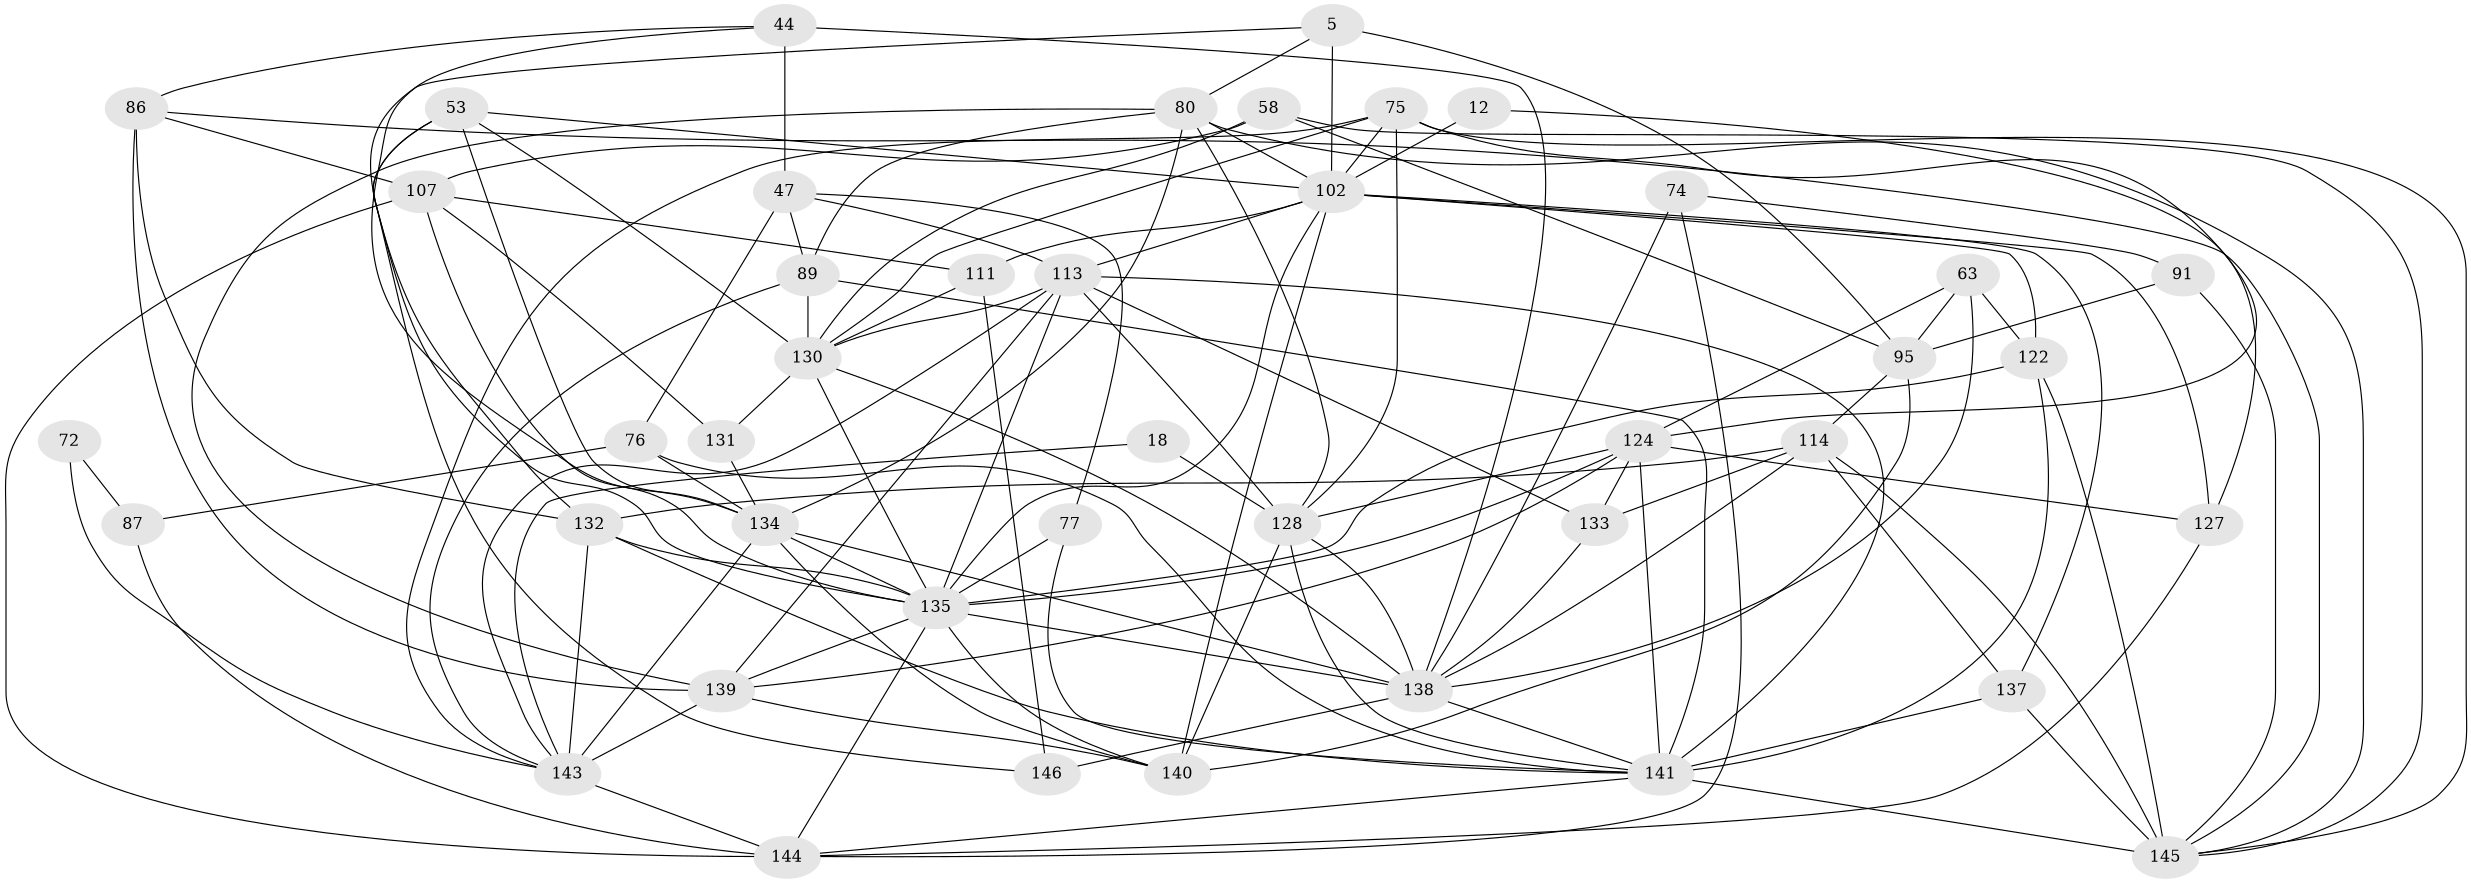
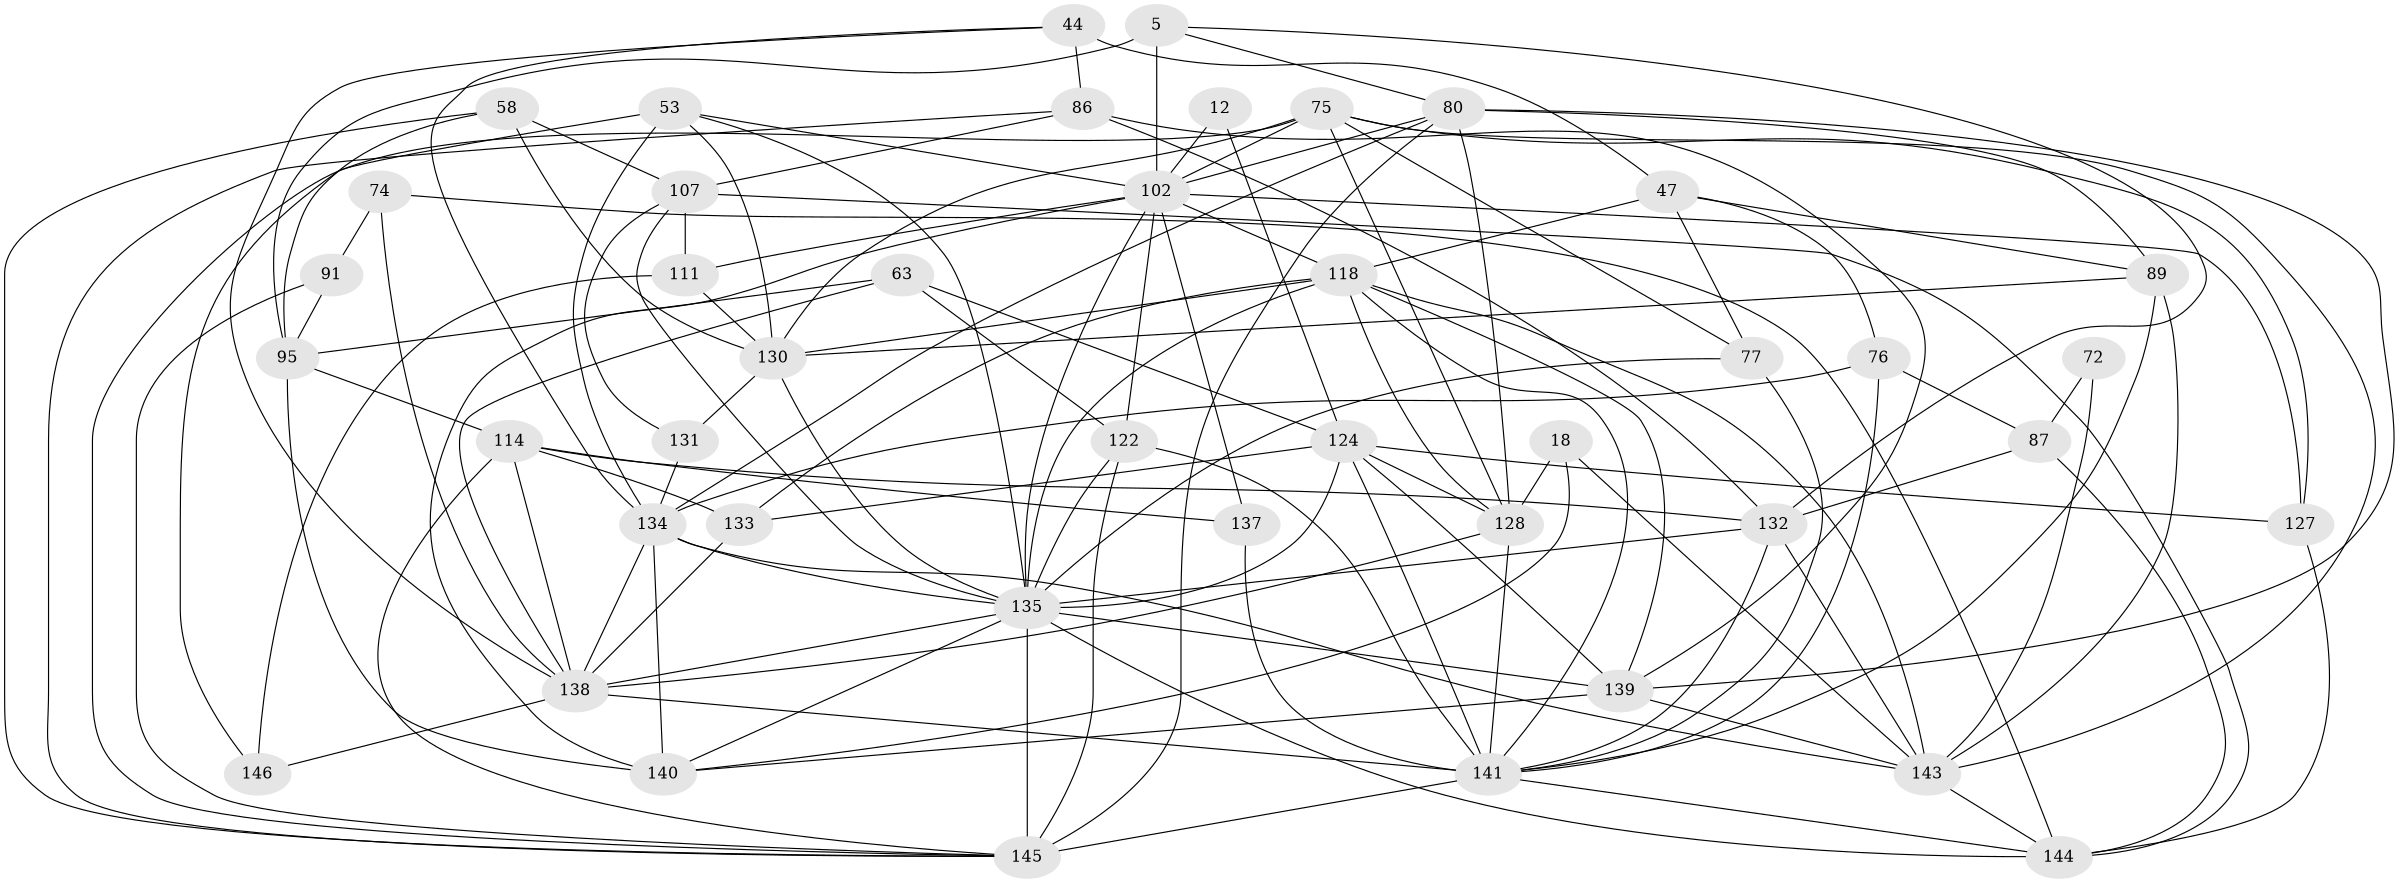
edge "75" -- "77": added
node "113": label "113" -> "118"
edge "87" -- "132": added
edge "130" -- "138": removed
edge "128" -- "140": now "18" -- "140"
edge "137" -- "145": now "135" -- "145"
